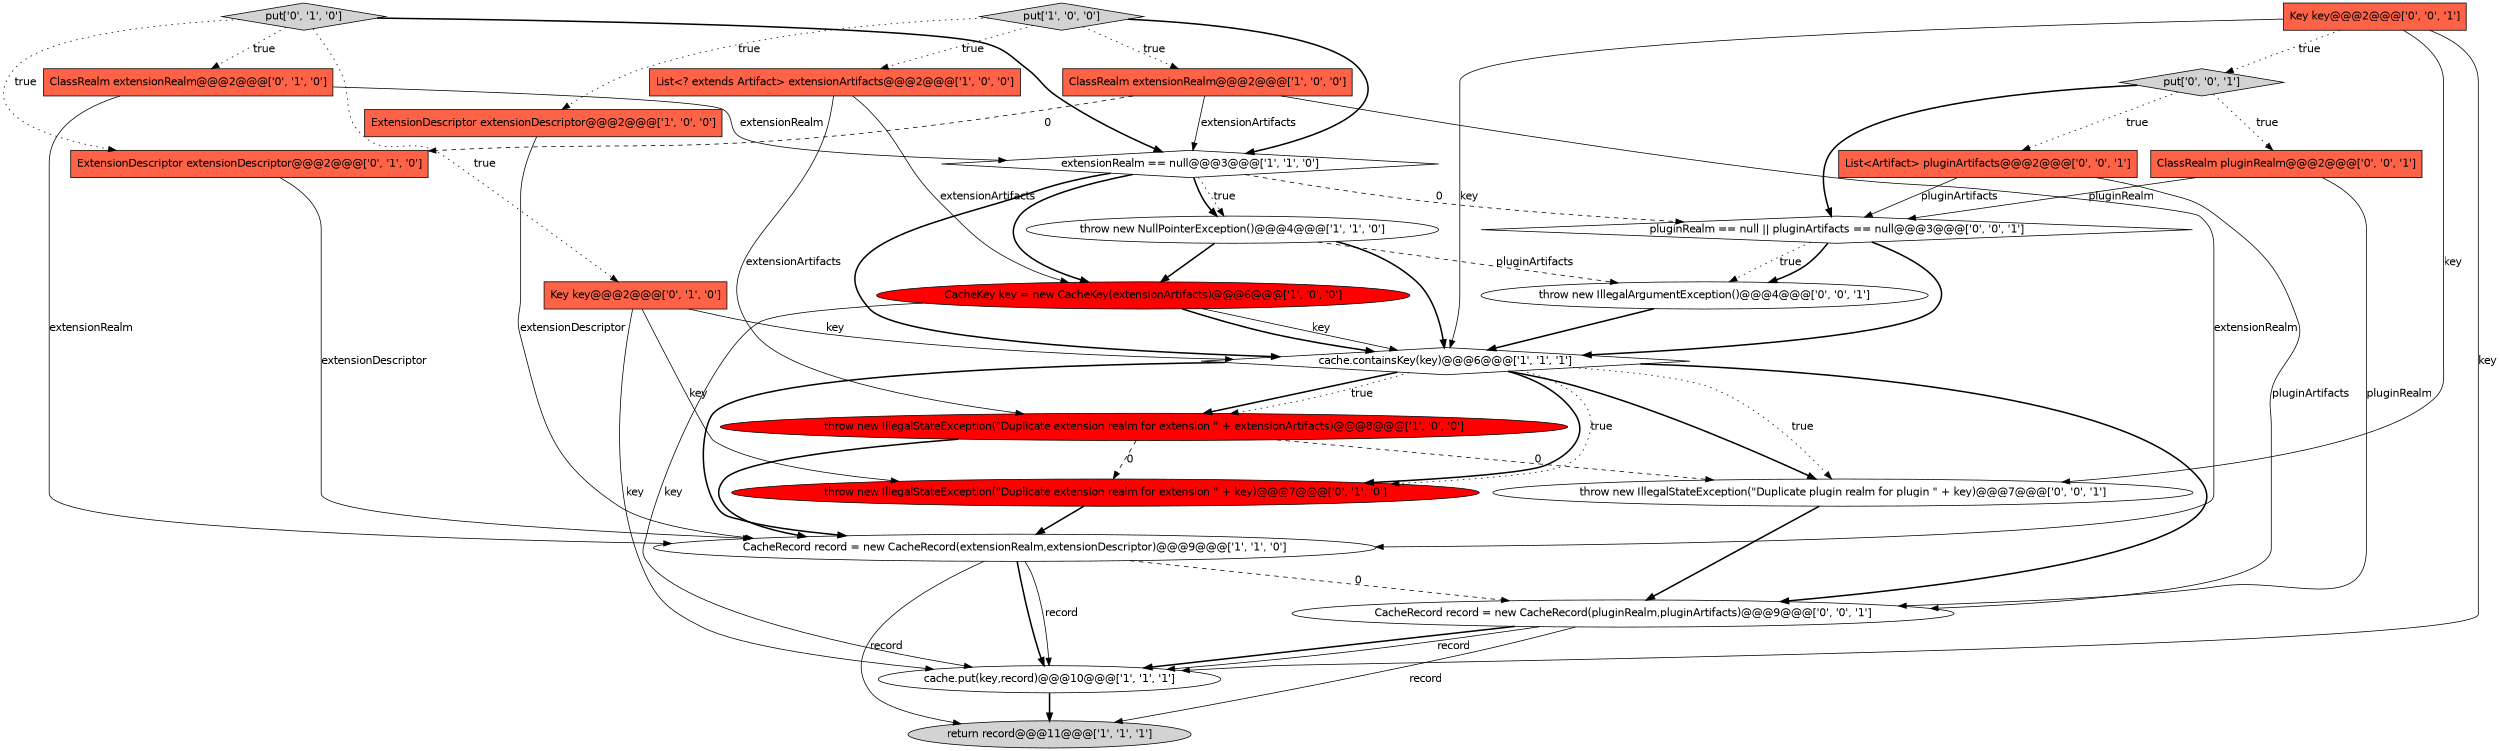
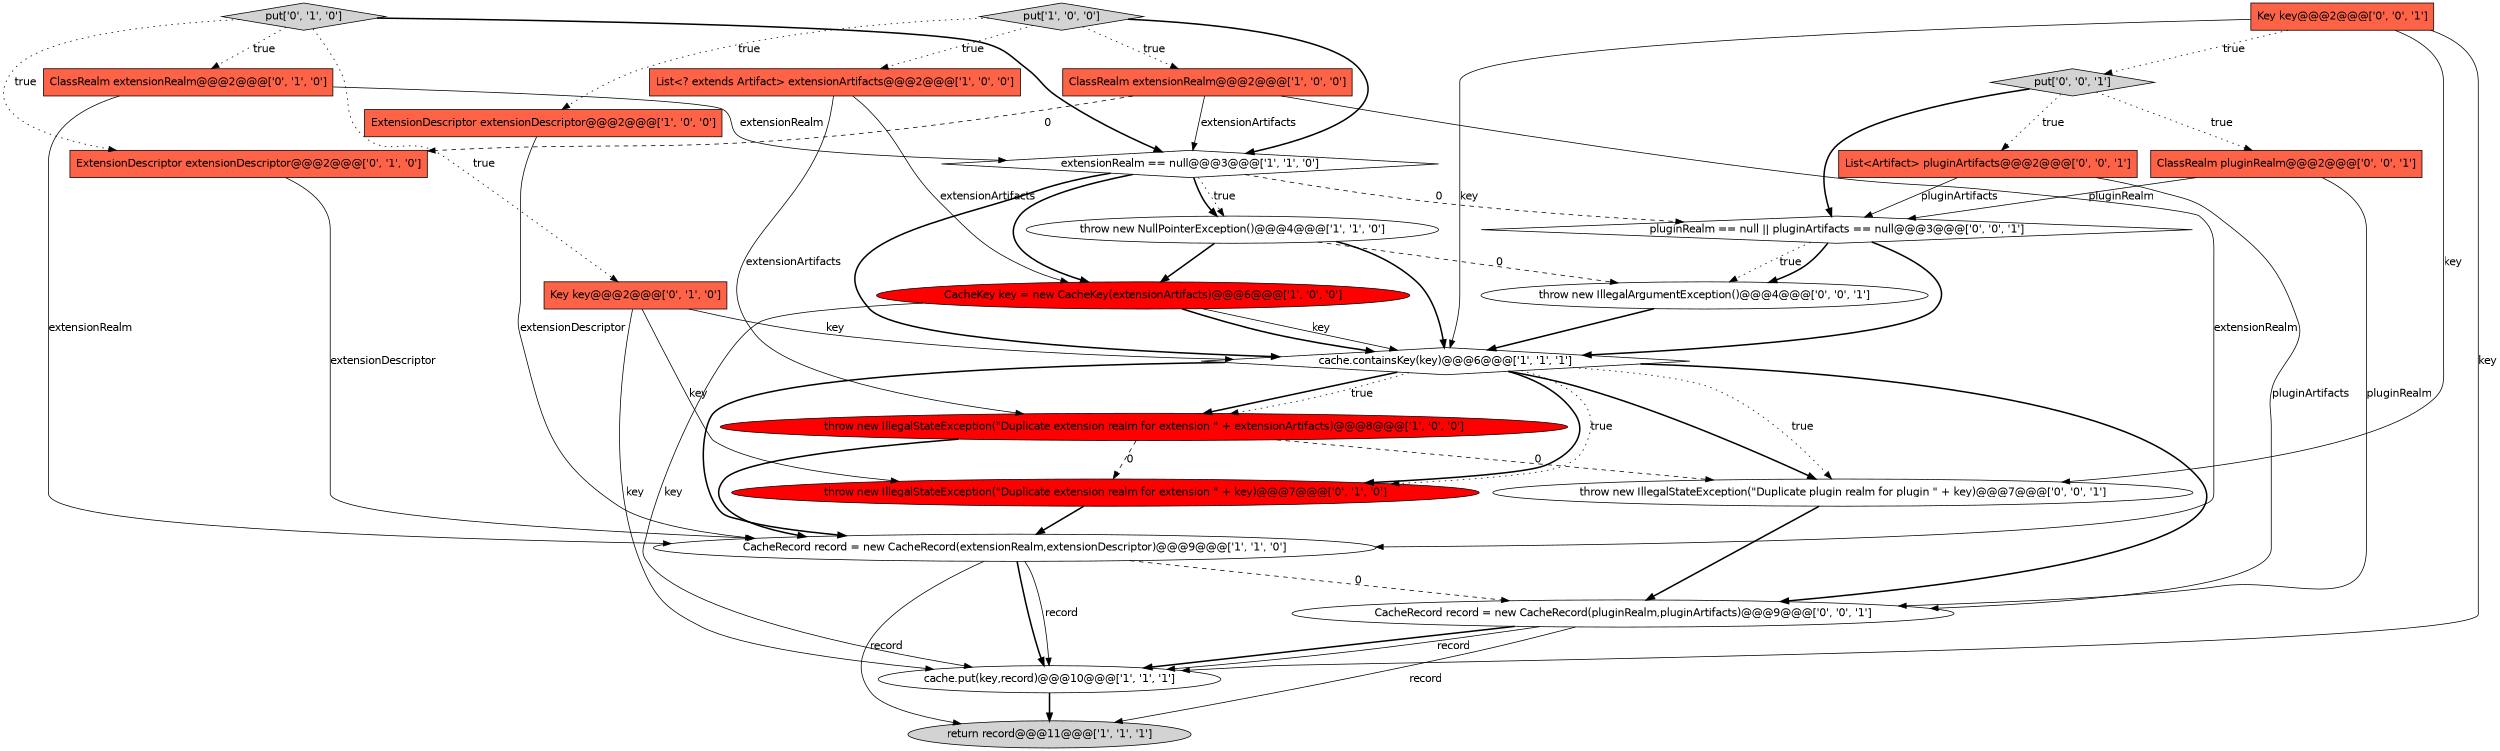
edge "throw new NullPointerException()@@@4@@@['1', '1', '0']" -> "throw new IllegalArgumentException()@@@4@@@['0', '0', '1']": label "pluginArtifacts" -> "0"
